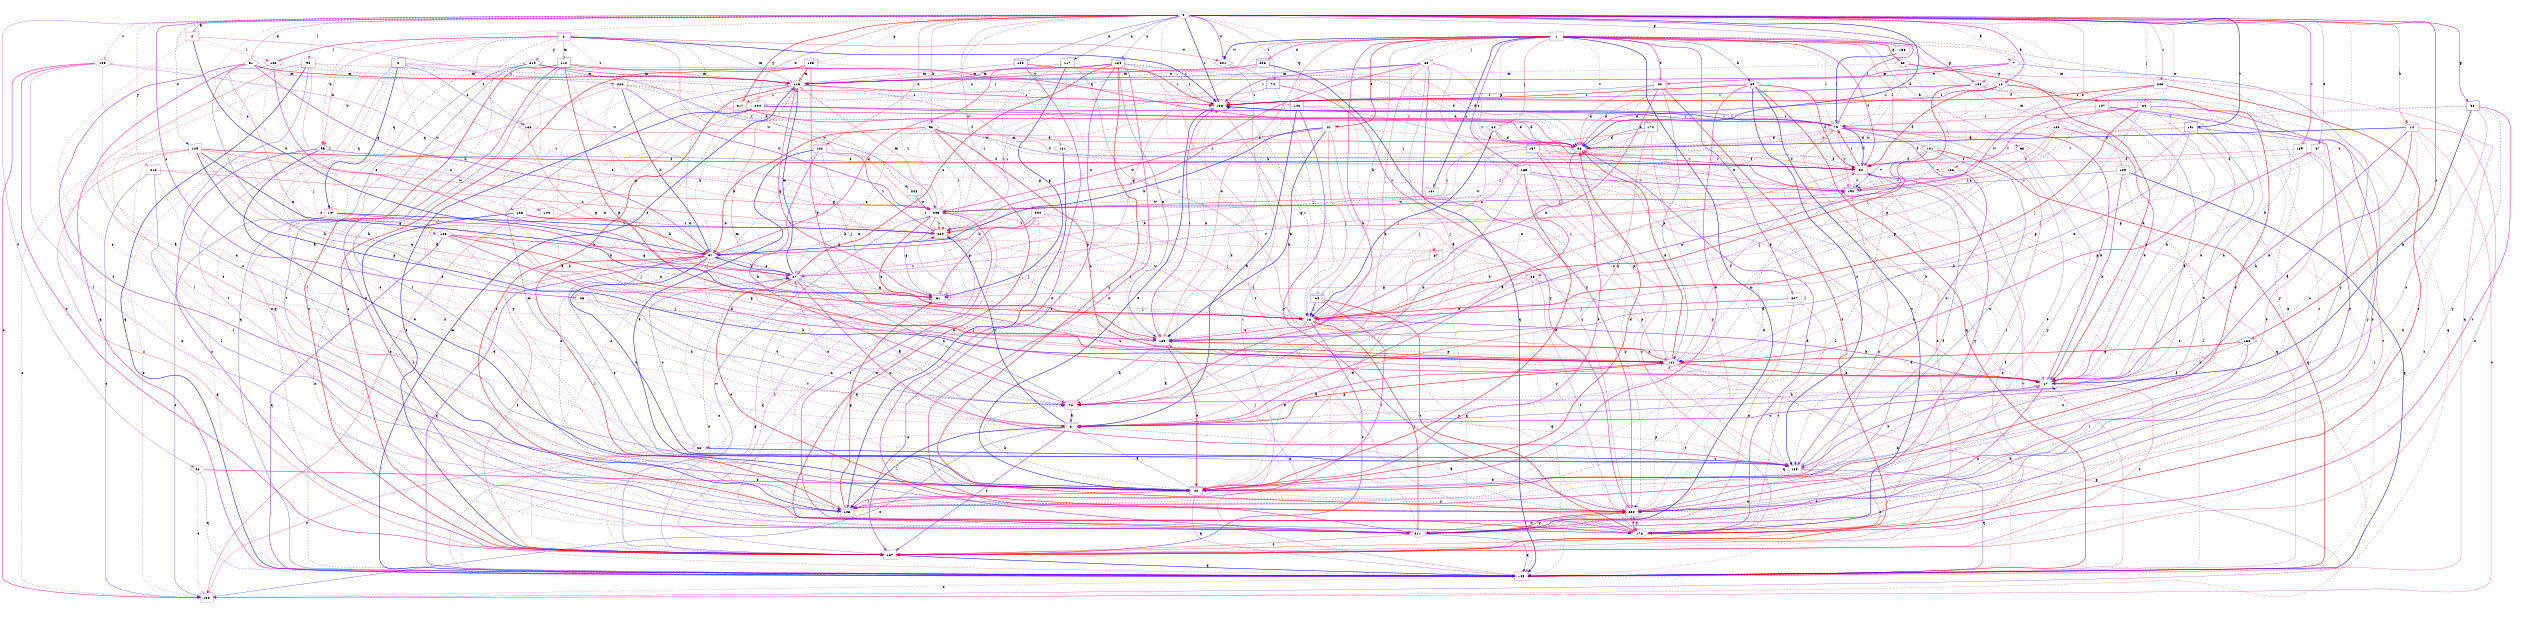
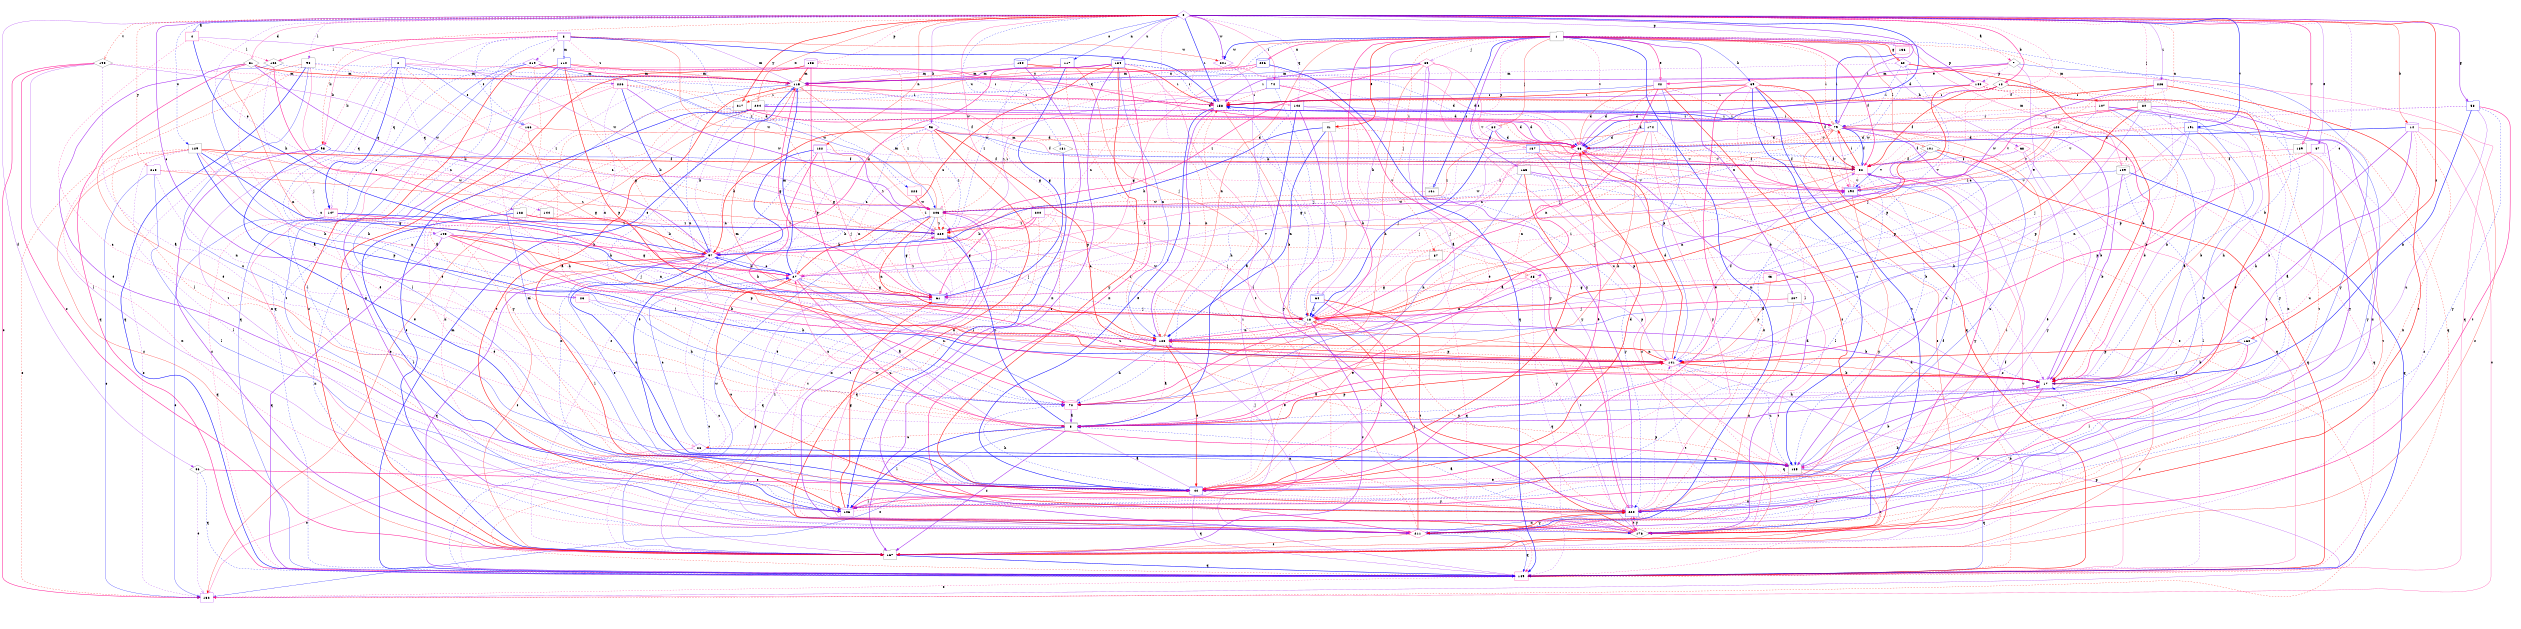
node "85": color gray40 -> deeppink
edge "41" -> "203": removed, label "w"
node "126": removed
node "43": added
edge "68" -> "149": label "r" -> "q"
